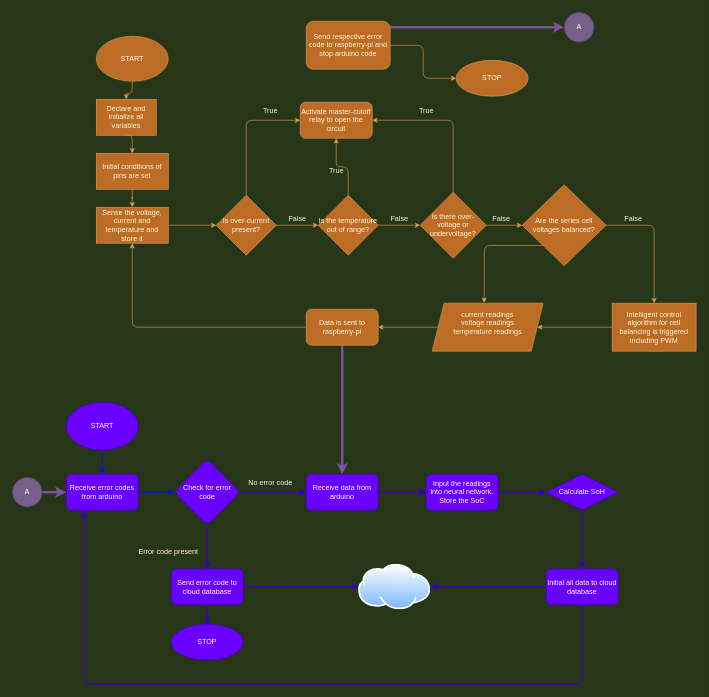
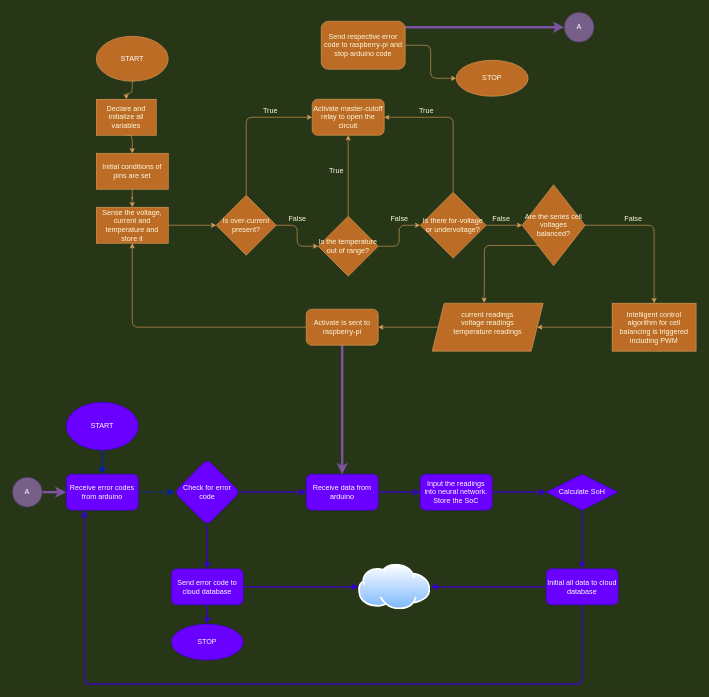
node "Send respective error code to raspberry-pi and stop arduino code": moved (348, 45) -> (363, 45)
node "Activate master-cutoff relay to open the circuit": moved (336, 120) -> (348, 117)
node "Is the temperature out of range?": moved (348, 225) -> (348, 246)
node "Is there over-voltage or undervoltage?": label "Is there over-voltage or undervoltage?" -> "Is there for-voltage or undervoltage?"
node "Are the series cell voltages balanced?": size 84x81 -> 63x81
node "Data is sent to raspberry-pi": label "Data is sent to raspberry-pi" -> "Activate is sent to raspberry-pi"
node "No error code": removed
edge "Receive error codes from arduino" -> "Check for error code": style solid -> dashed
node "Input the readings into neural network. Store the SoC": moved (462, 492) -> (456, 492)
node "Error code present": removed
